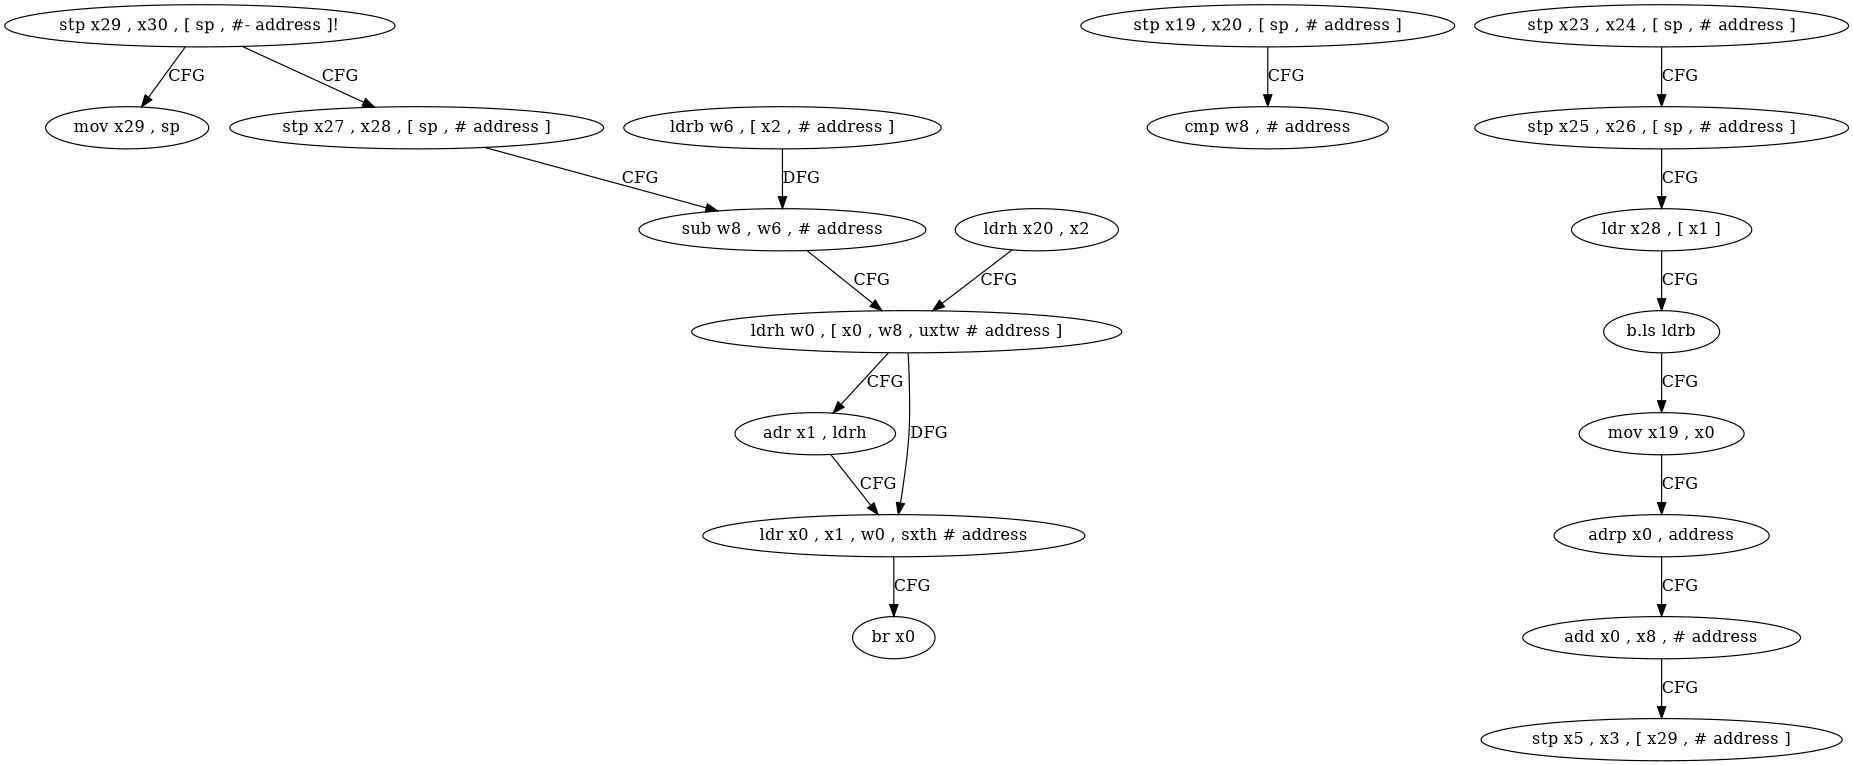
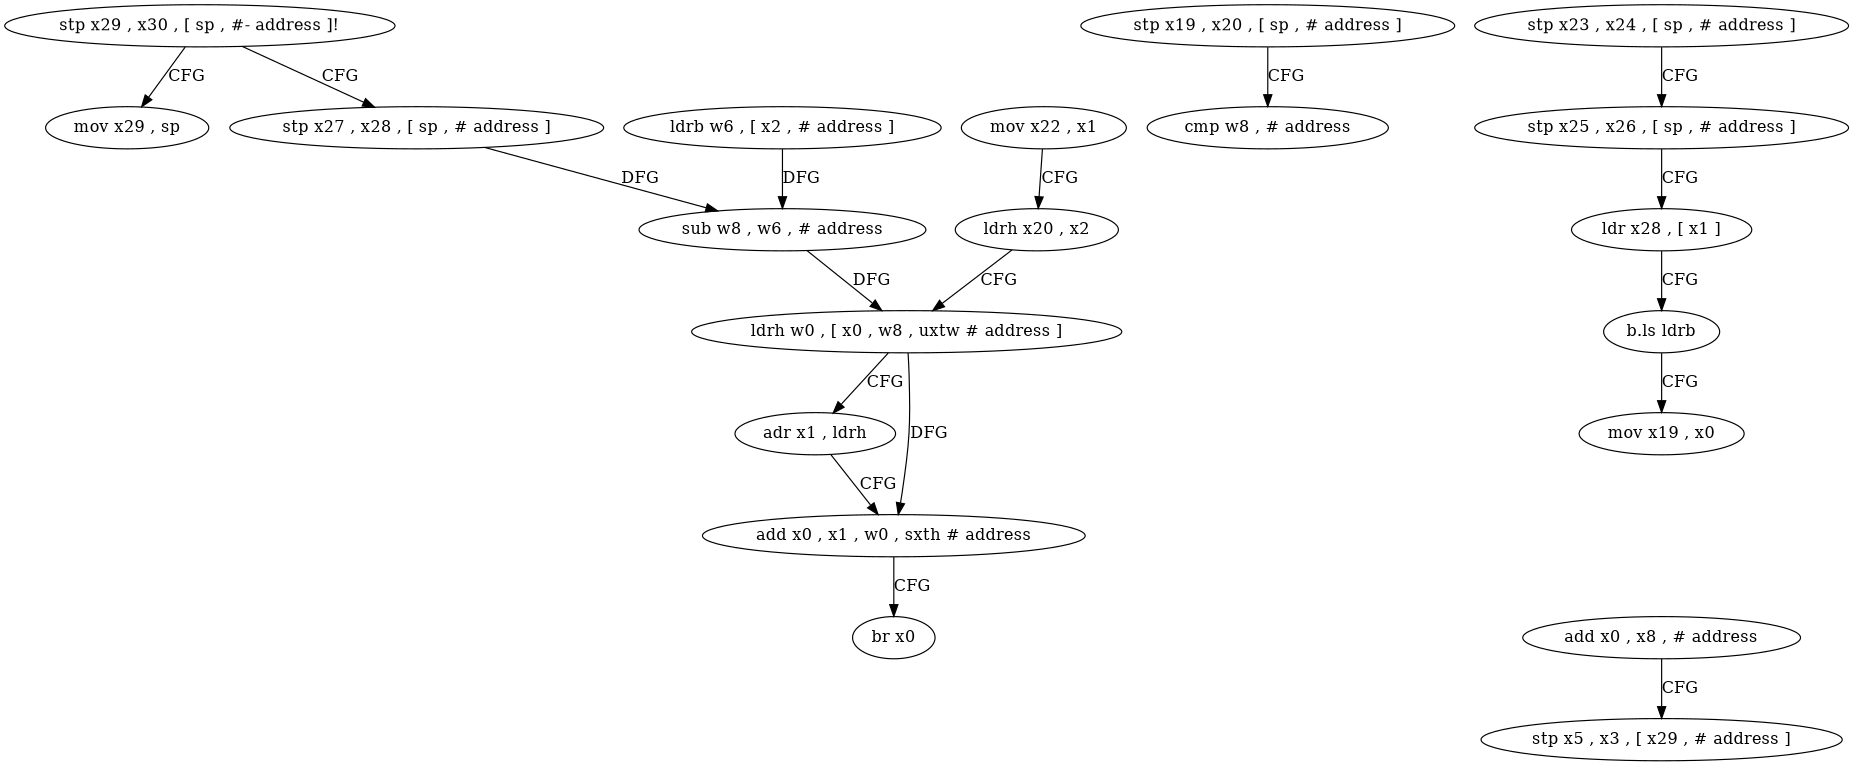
node "mov x22 , x1": added
edge "stp x27 , x28 , [ sp , # address ]" -> "sub w8 , w6 , # address": label "CFG" -> "DFG"
edge "sub w8 , w6 , # address" -> "ldrh w0 , [ x0 , w8 , uxtw # address ]": label "CFG" -> "DFG"
node "ldr x0 , x1 , w0 , sxth # address": label "ldr x0 , x1 , w0 , sxth # address" -> "add x0 , x1 , w0 , sxth # address"
node "adrp x0 , address": removed
